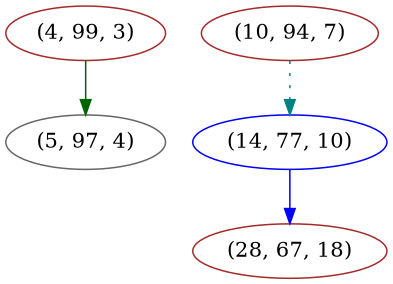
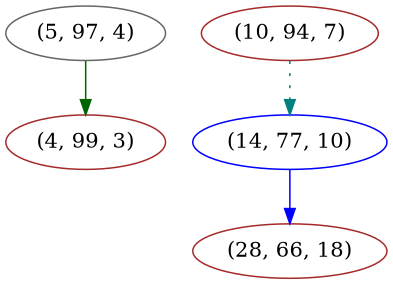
edge "(4, 99, 3)" -> "(5, 97, 4)": reversed
node "(28, 67, 18)": label "(28, 67, 18)" -> "(28, 66, 18)"
